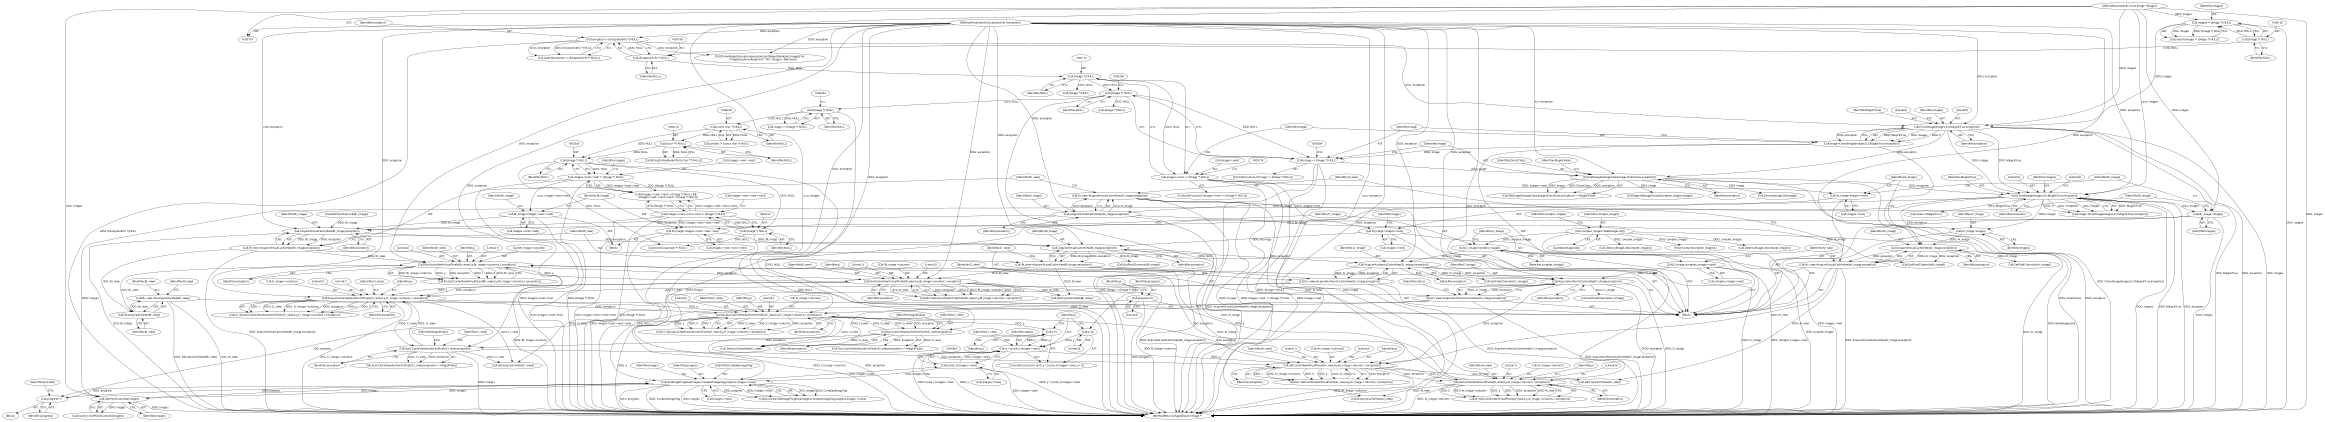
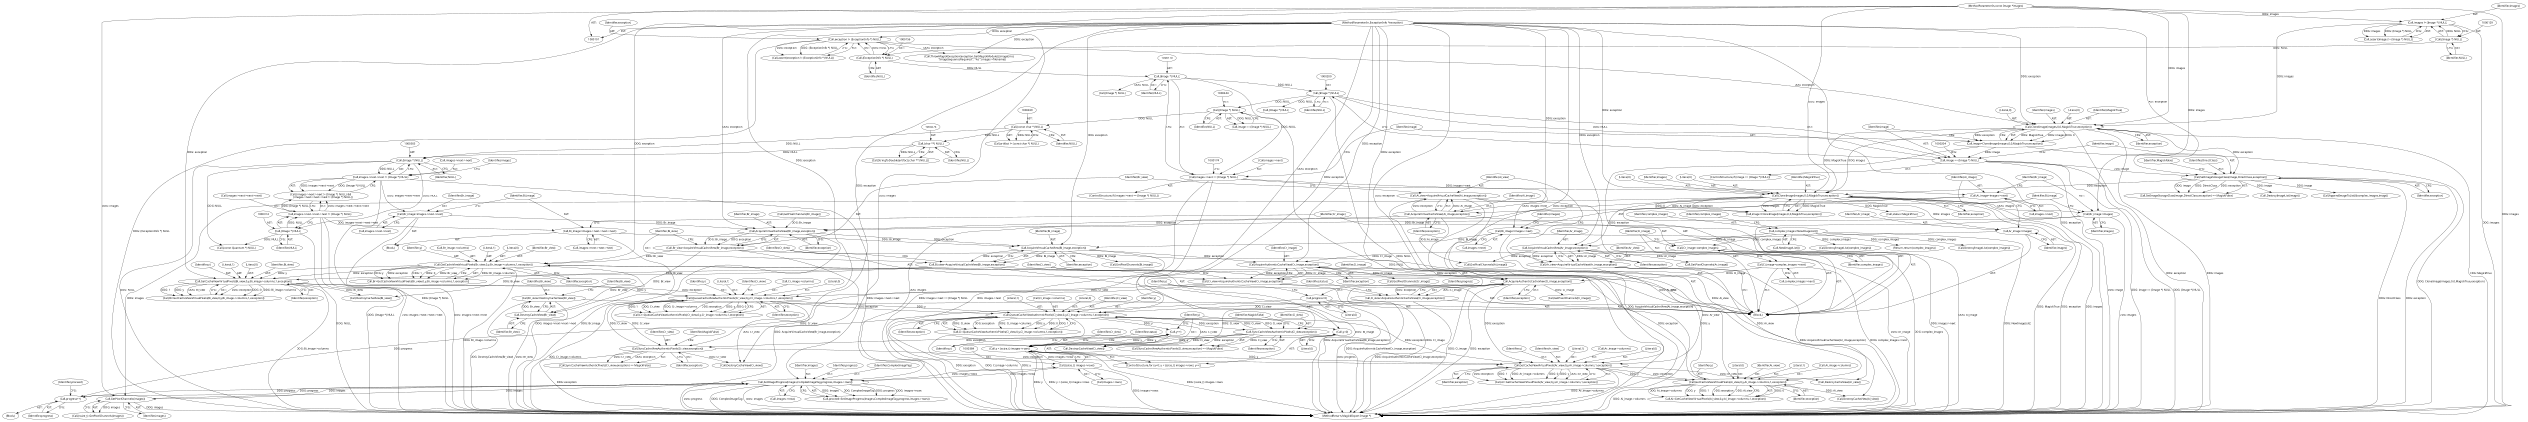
node "(Call,Bi_image->columns)": removed
edge "(Call,SyncCacheViewAuthenticPixels(Cr_view,exception))" -> "(MethodReturn,MagickExport Image *)": label "DDG: images" -> "DDG: exception"
